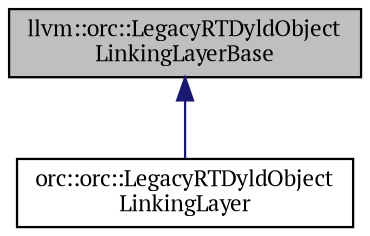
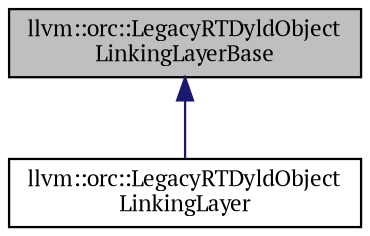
node "orc::orc::LegacyRTDyldObject LinkingLayer": label "orc::orc::LegacyRTDyldObject LinkingLayer" -> "llvm::orc::LegacyRTDyldObject LinkingLayer"
